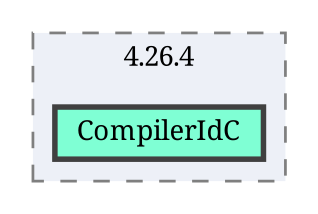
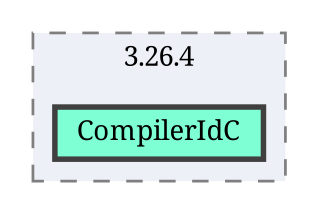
cluster "4.26.4": label "4.26.4" -> "3.26.4"
